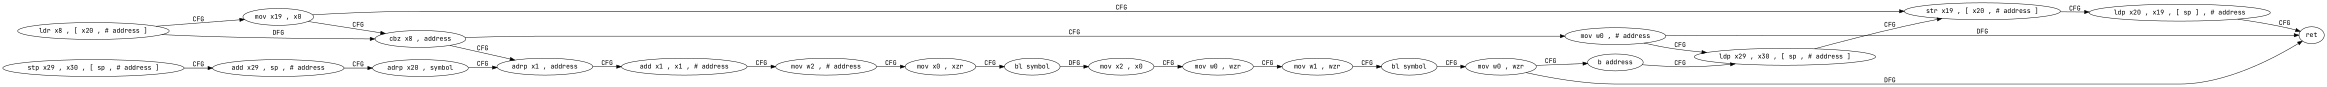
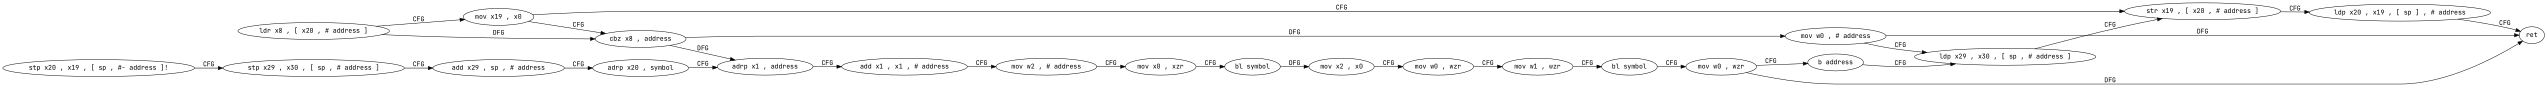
edge "cbz x8 , address" -> "mov w0 , # address": label "CFG" -> "DFG"
edge "cbz x8 , address" -> "adrp x1 , address": label "CFG" -> "DFG"
node "stp x20 , x19 , [ sp , #- address ]!": added
